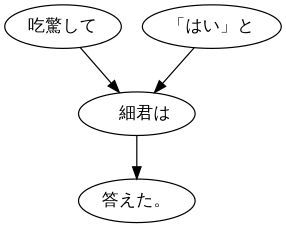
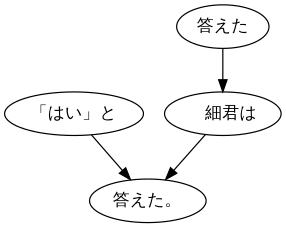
node "吃驚して": label "吃驚して" -> "答えた"
edge "「はい」と" -> "細君は": now "「はい」と" -> "答えた。"
